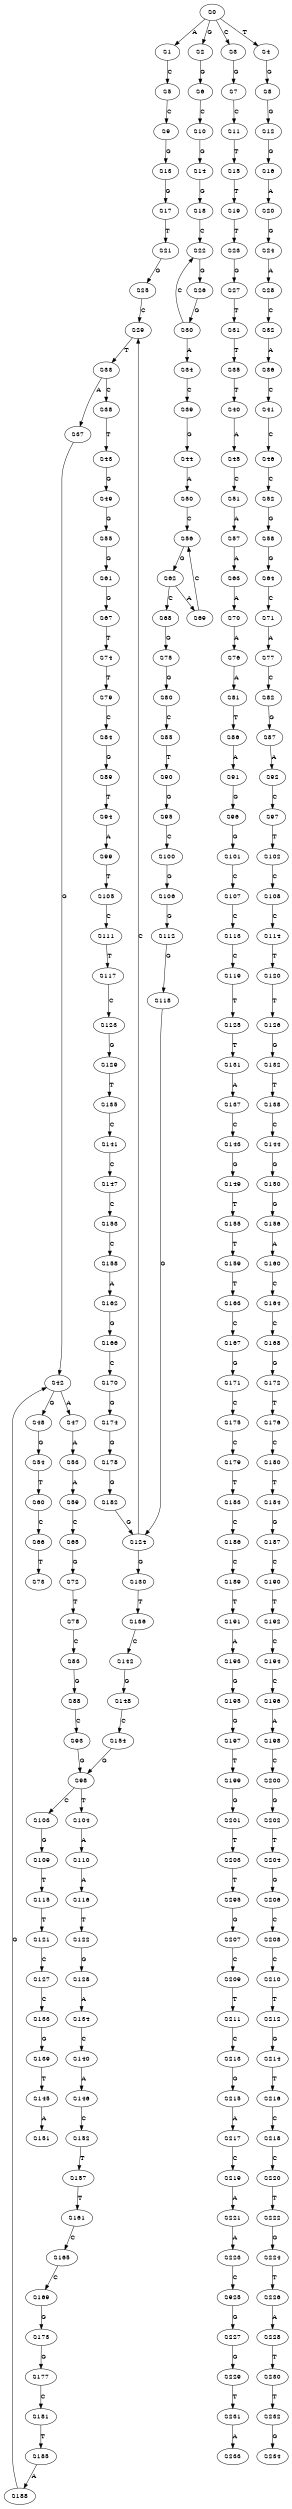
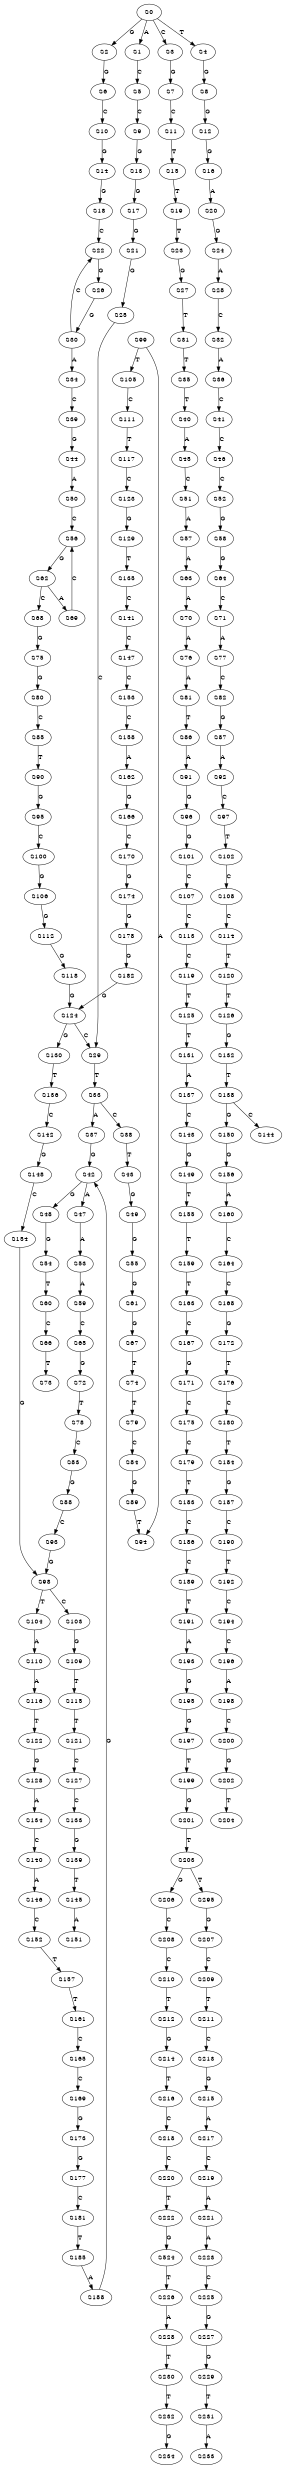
edge "S17" -> "S21": label "T" -> "G"
edge "S94" -> "S99": reversed
edge "S144" -> "S150": now "S138" -> "S150"
edge "S204" -> "S206": now "S203" -> "S206"
node "S224": label "S224" -> "S524"
node "S925": label "S925" -> "S225"
